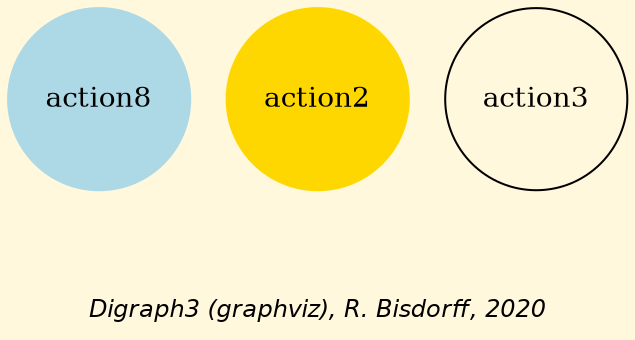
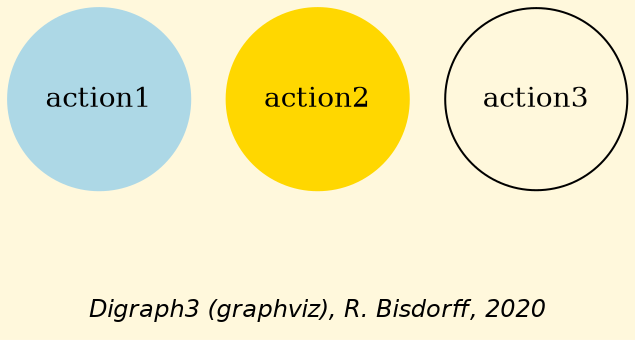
node "action8": label "action8" -> "action1"
